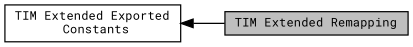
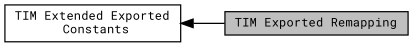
node "TIM Extended Remapping": label "TIM Extended Remapping" -> "TIM Exported Remapping"
